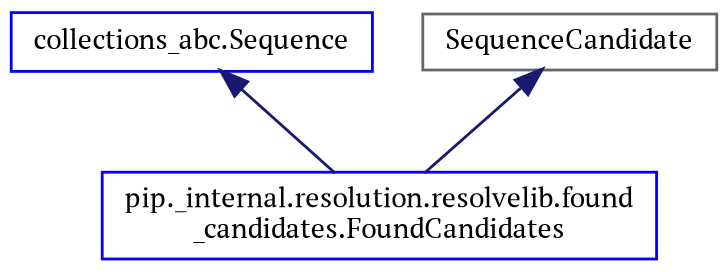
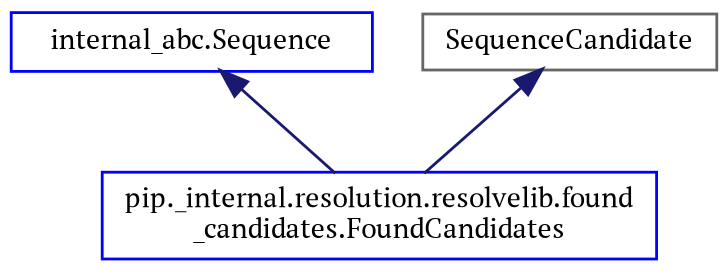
node "collections_abc.Sequence": label "collections_abc.Sequence" -> "internal_abc.Sequence"
